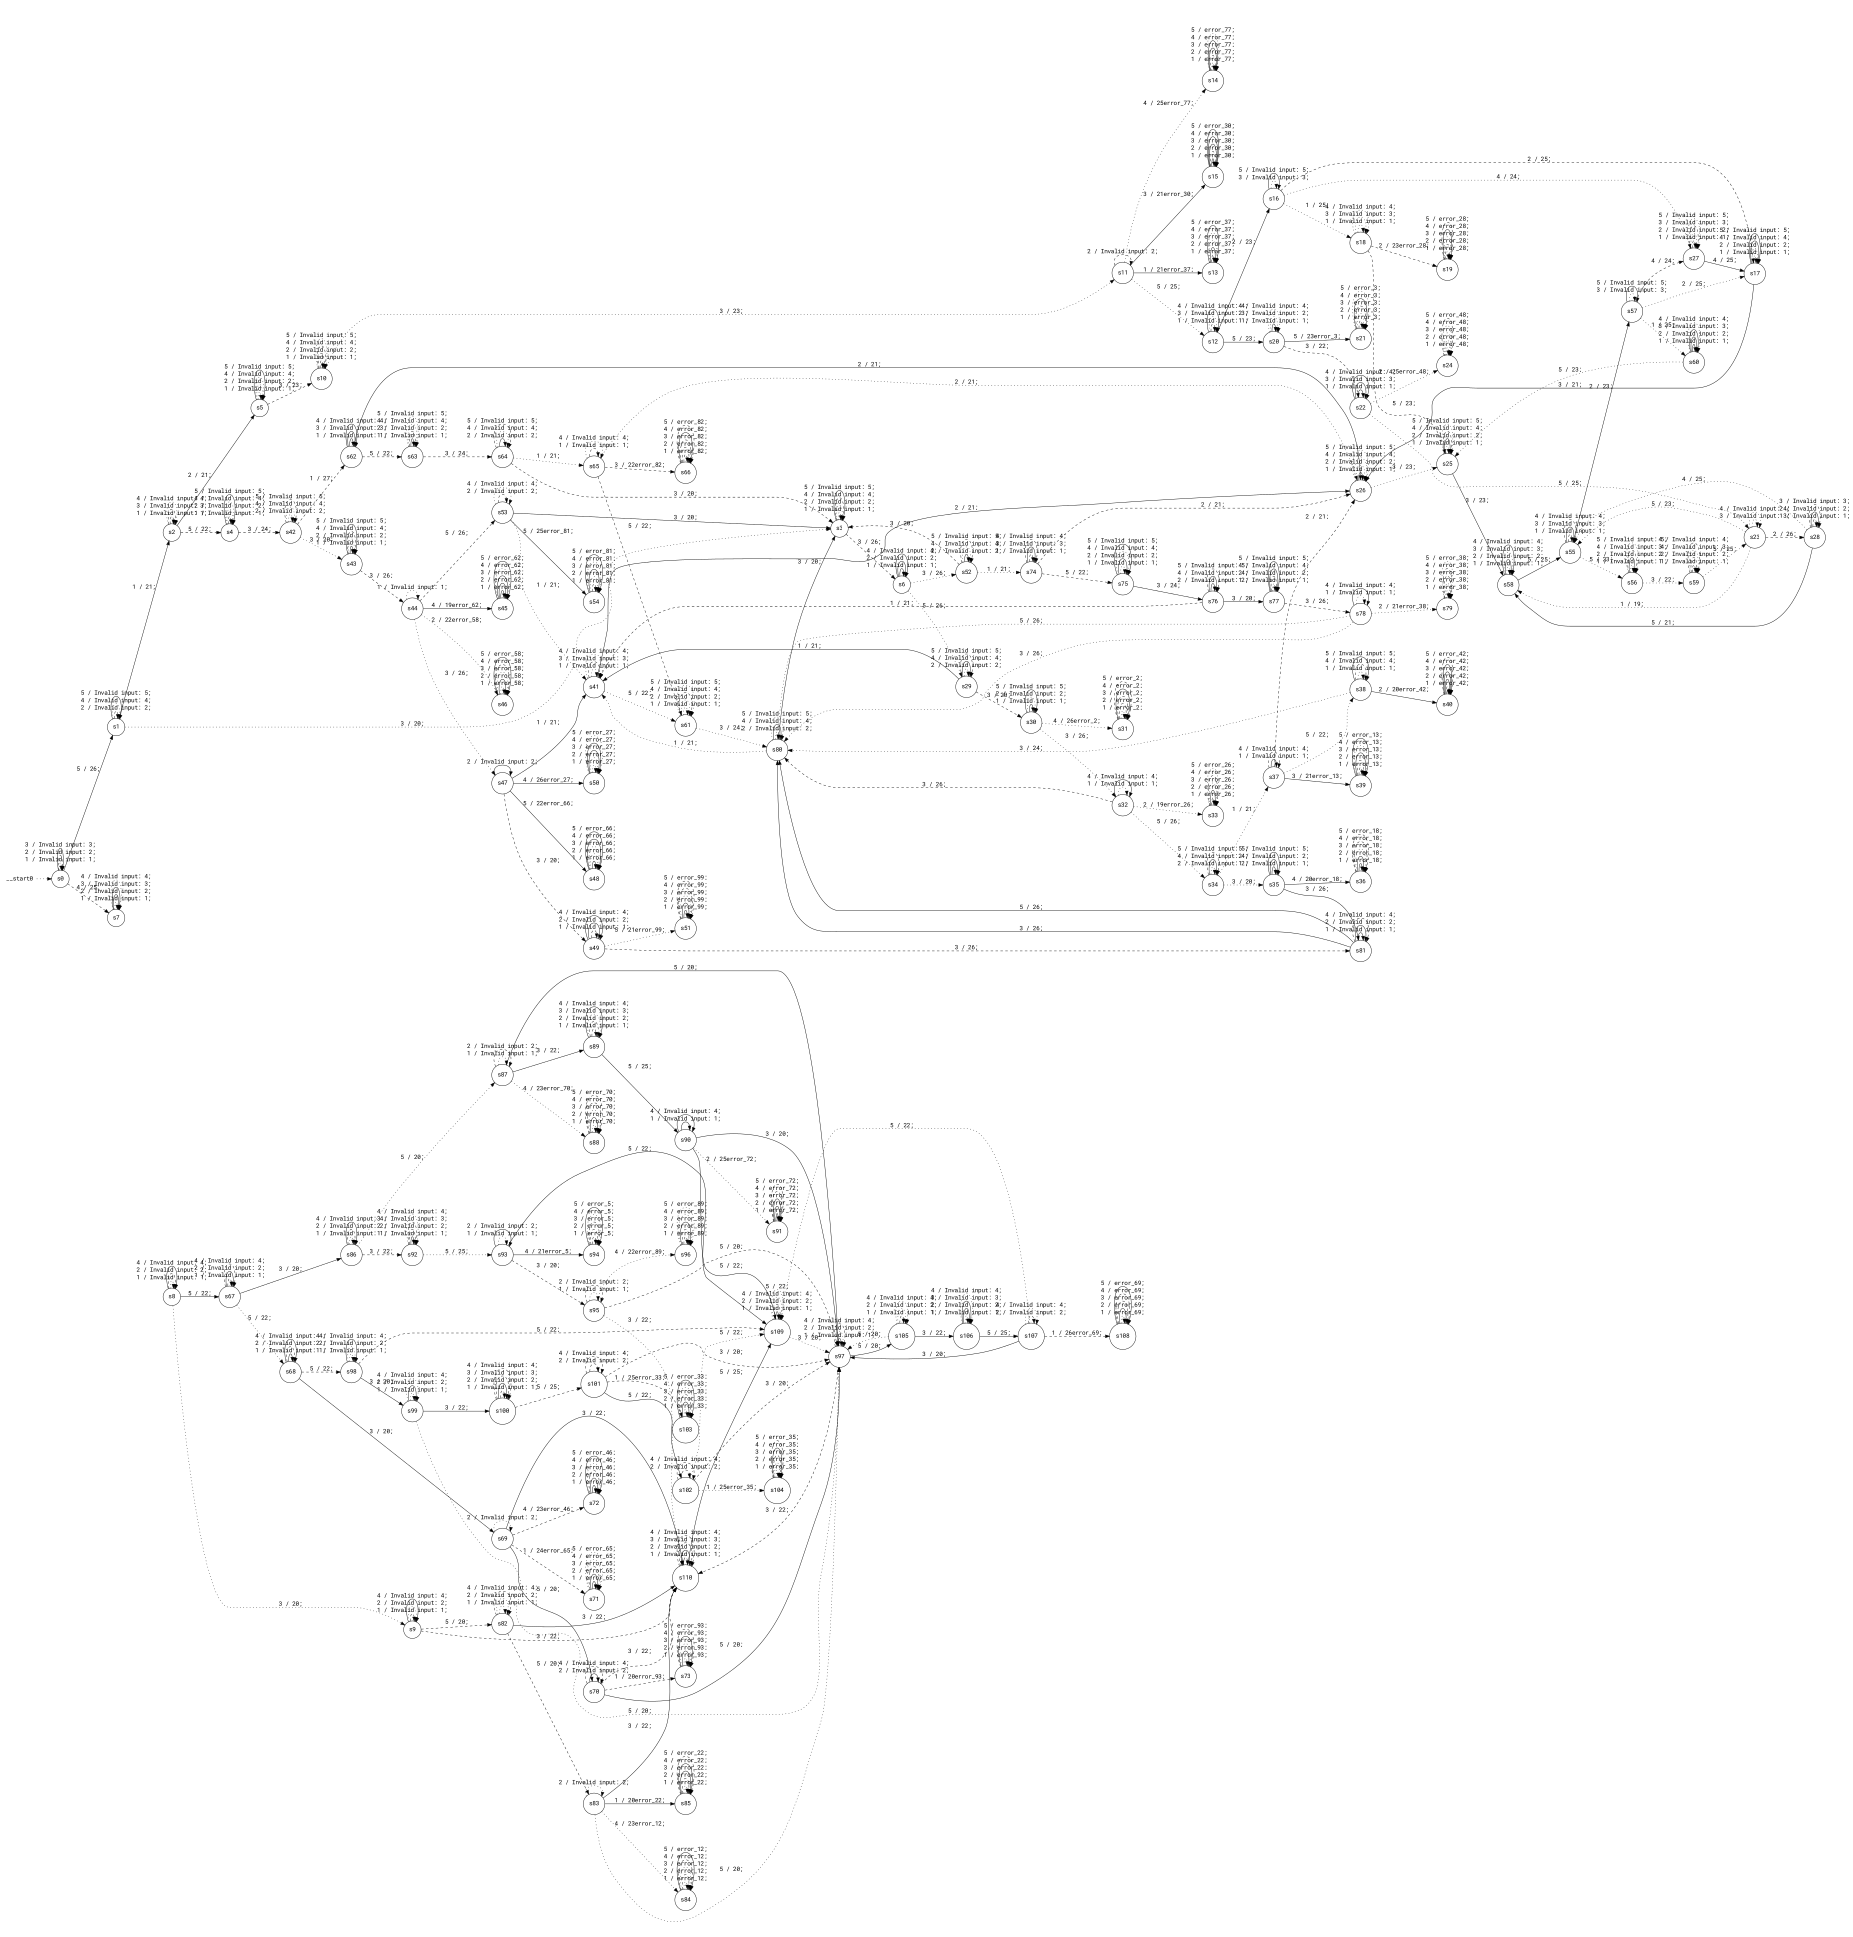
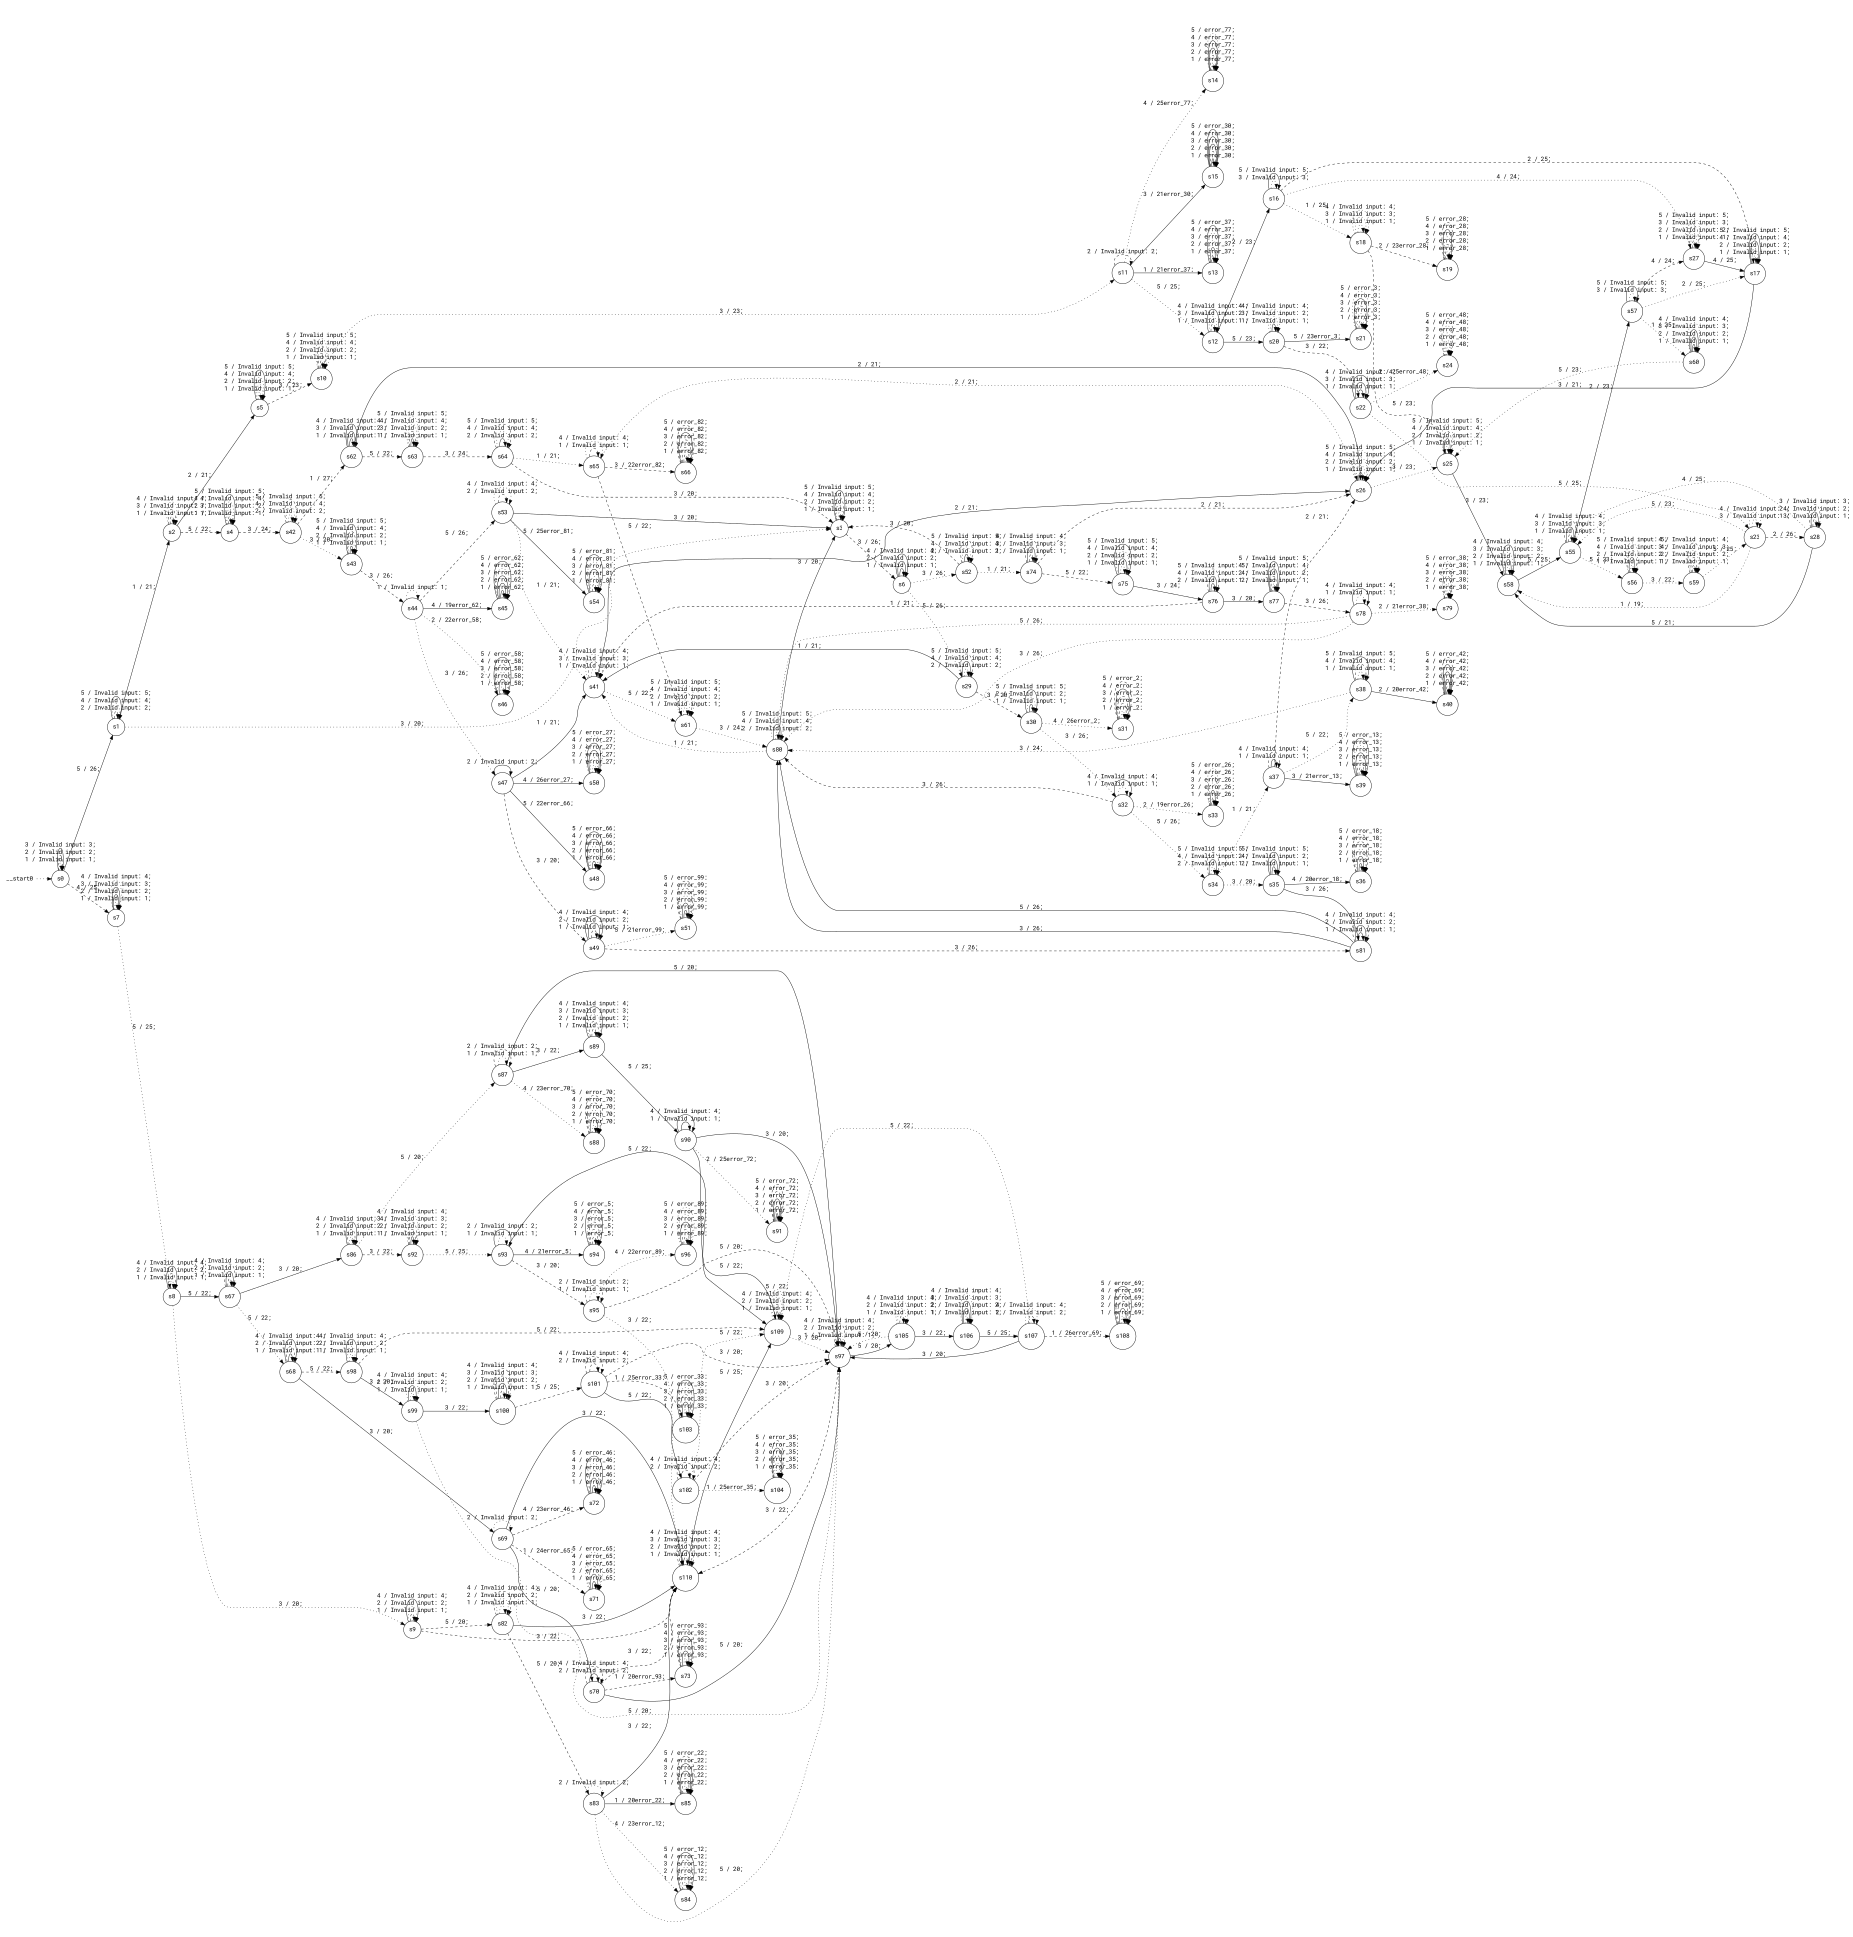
edge "s7" -> "s8": added, label "5 / 25;"
